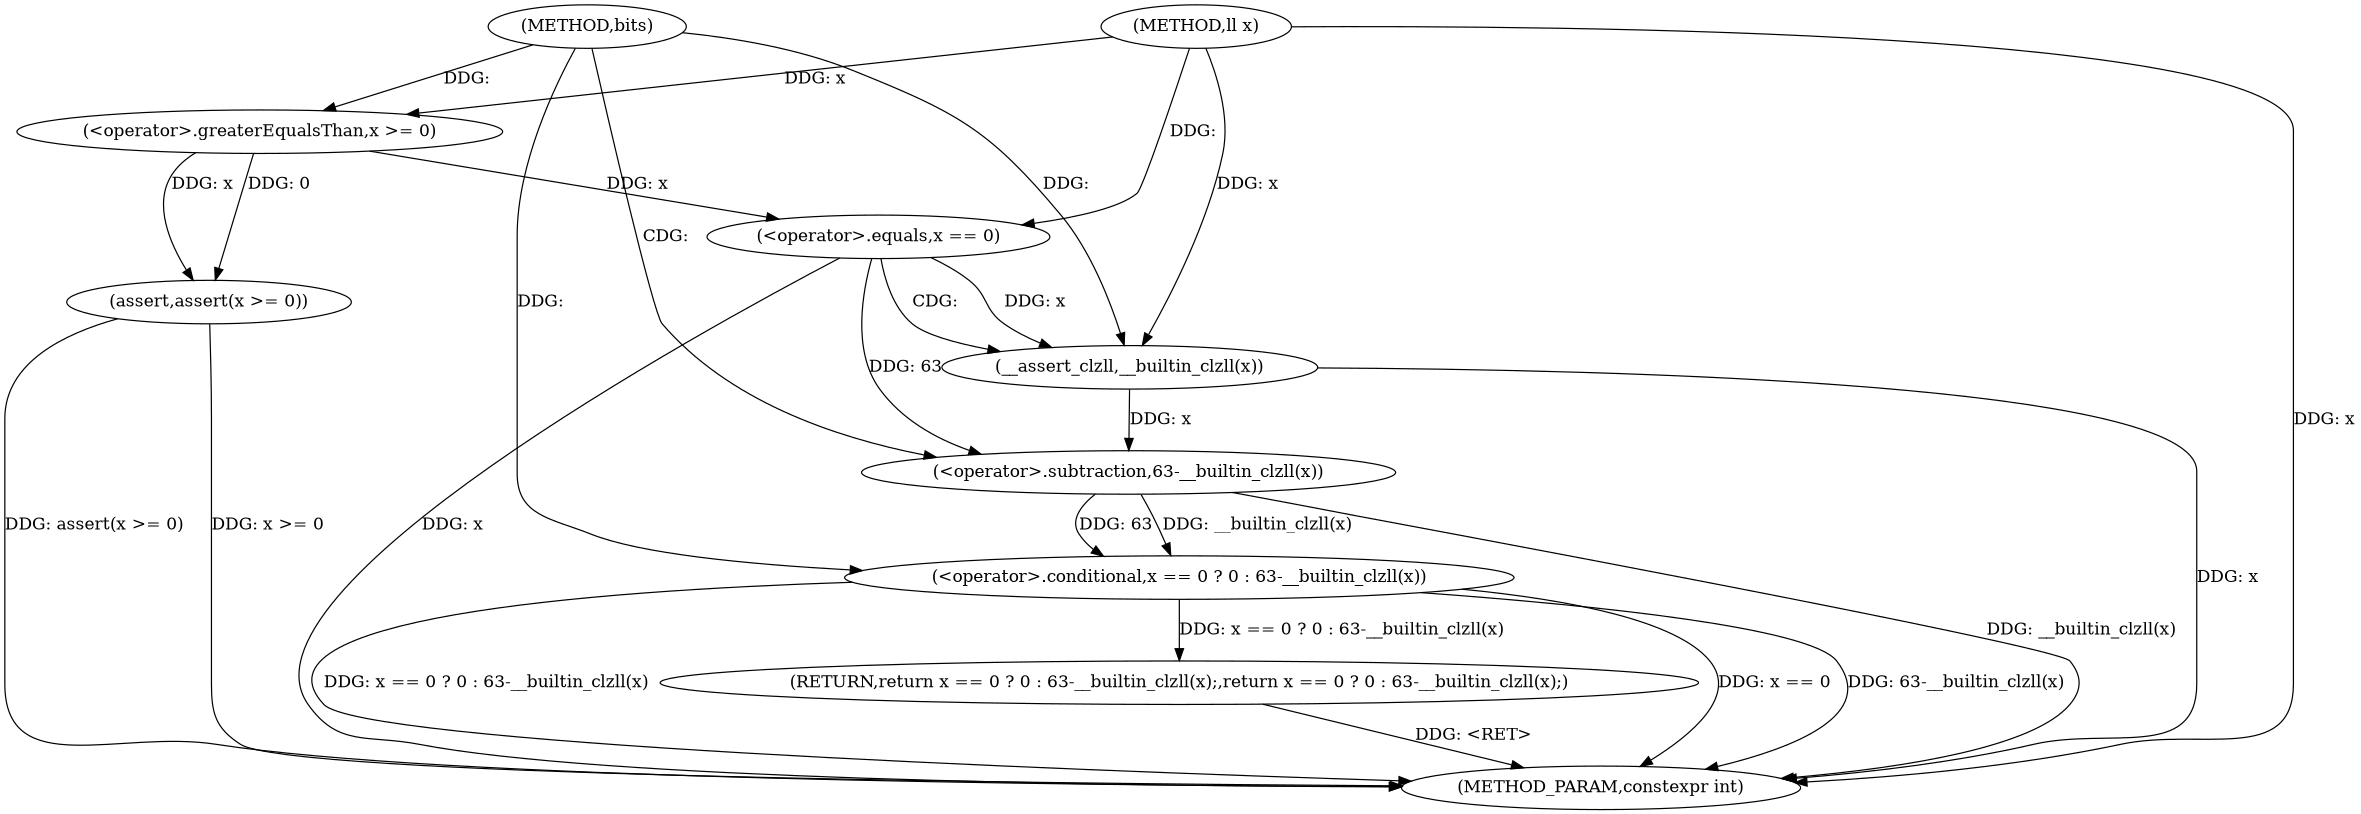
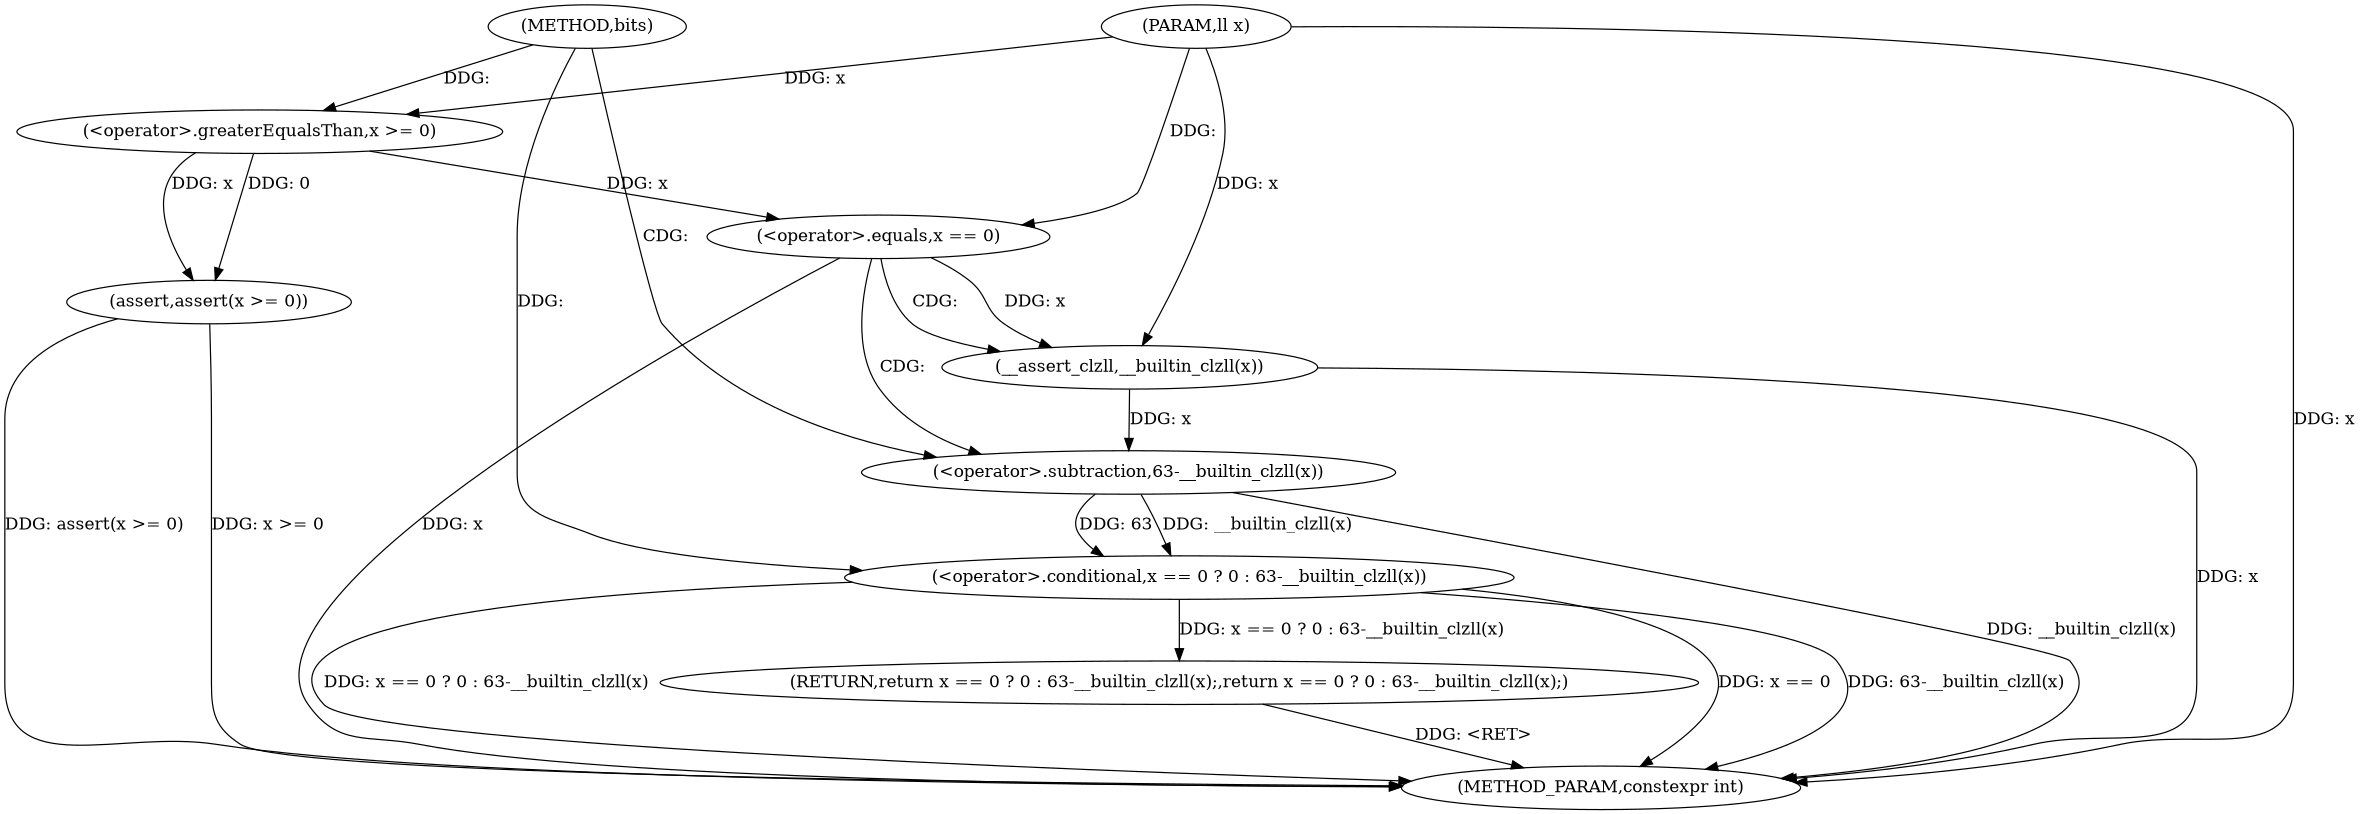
node "(METHOD,ll x)": label "(METHOD,ll x)" -> "(PARAM,ll x)"
edge "(METHOD,bits)" -> "(__assert_clzll,__builtin_clzll(x))": removed, label "DDG:"
edge "(<operator>.equals,x == 0)" -> "(<operator>.subtraction,63-__builtin_clzll(x))": label "DDG: 63" -> "CDG: "
